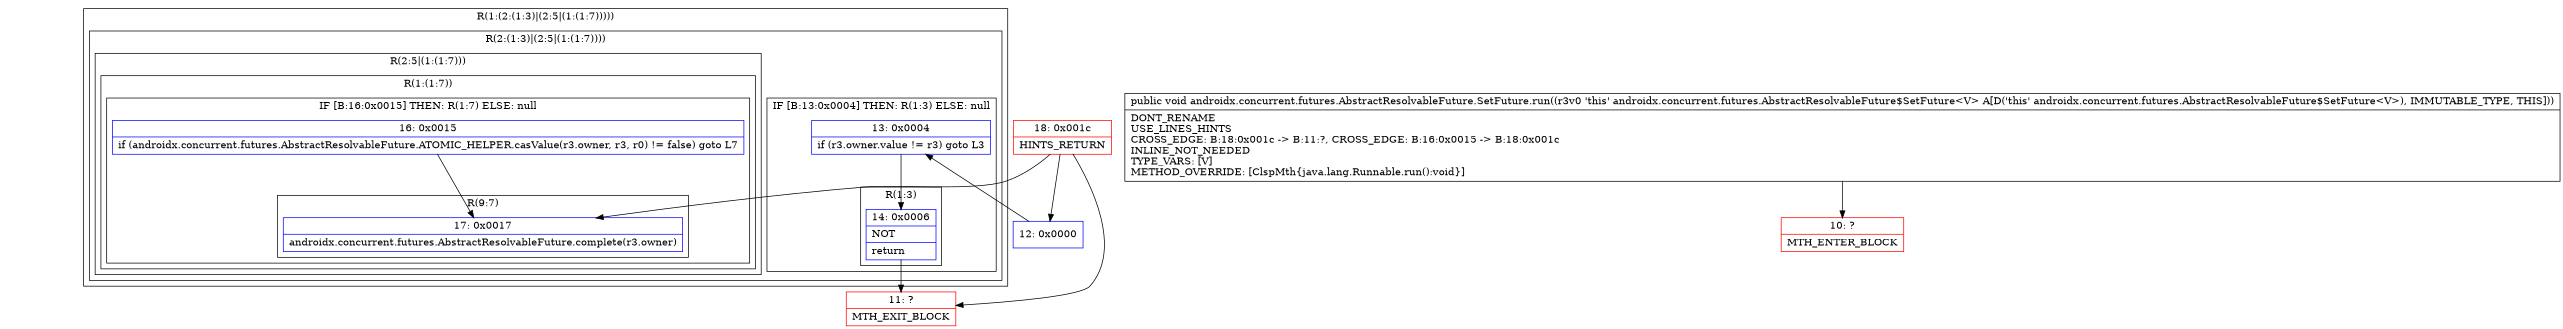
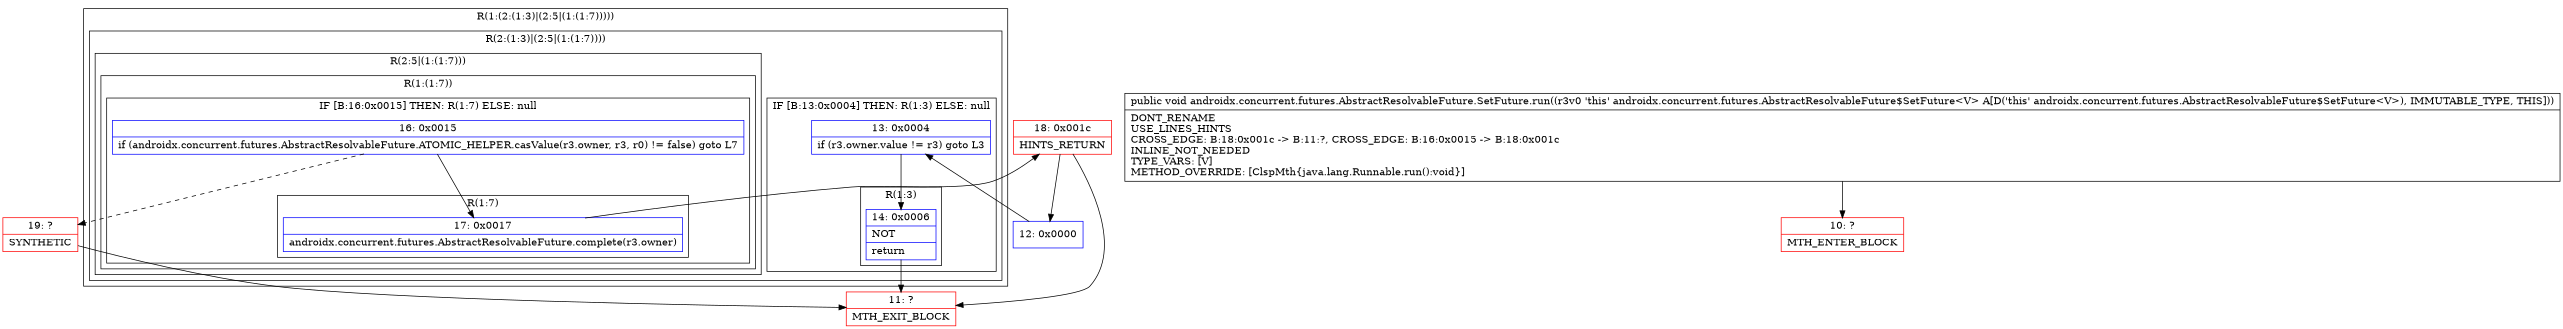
edge "18: 0x001c" -> "17: 0x0017": reversed
cluster "R(9:7)": label "R(9:7)" -> "R(1:7)"
node "19: ?": added
